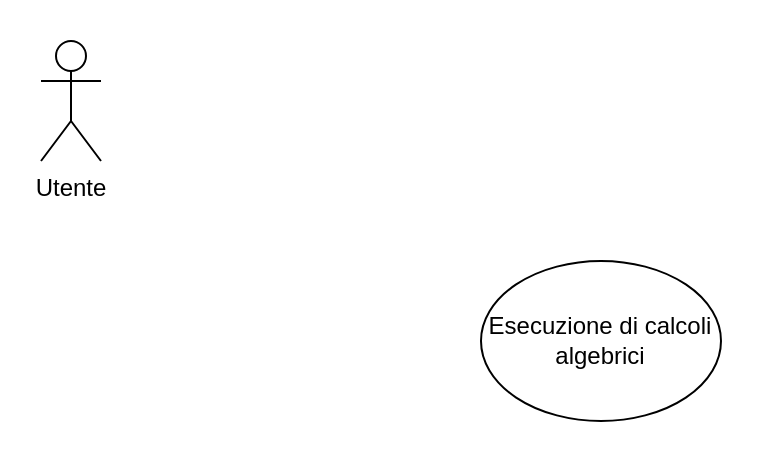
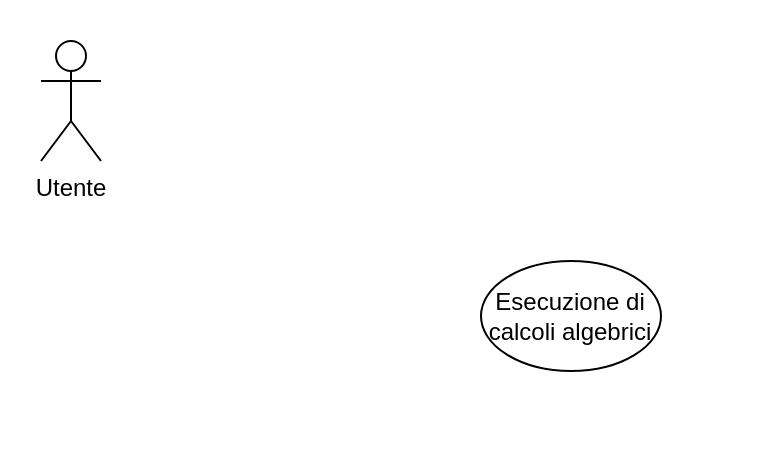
node "Esecuzione di calcoli algebrici": size 240x160 -> 180x110
